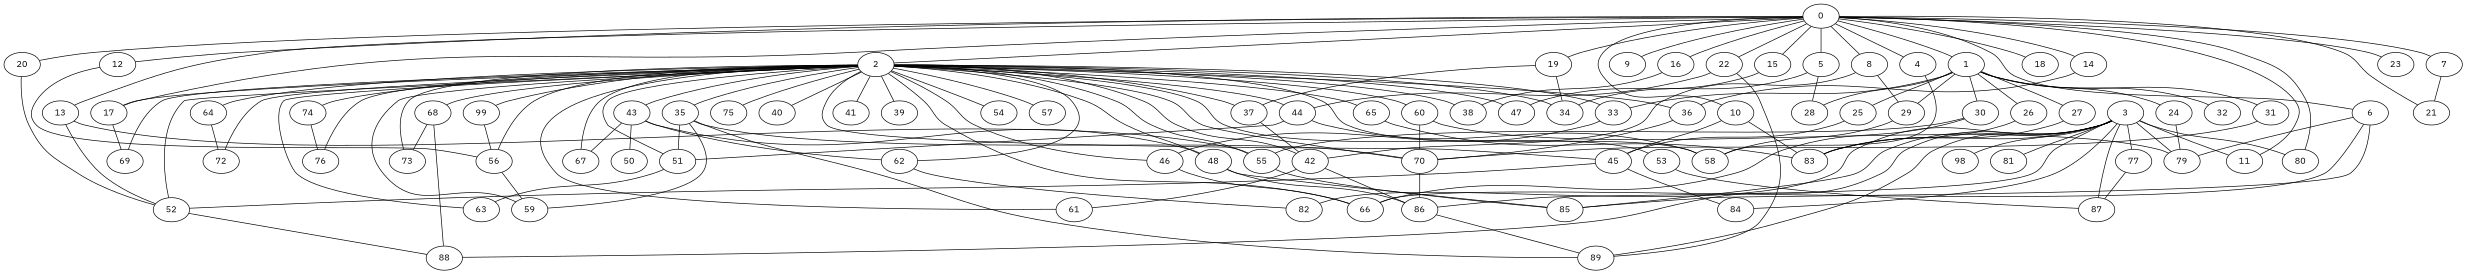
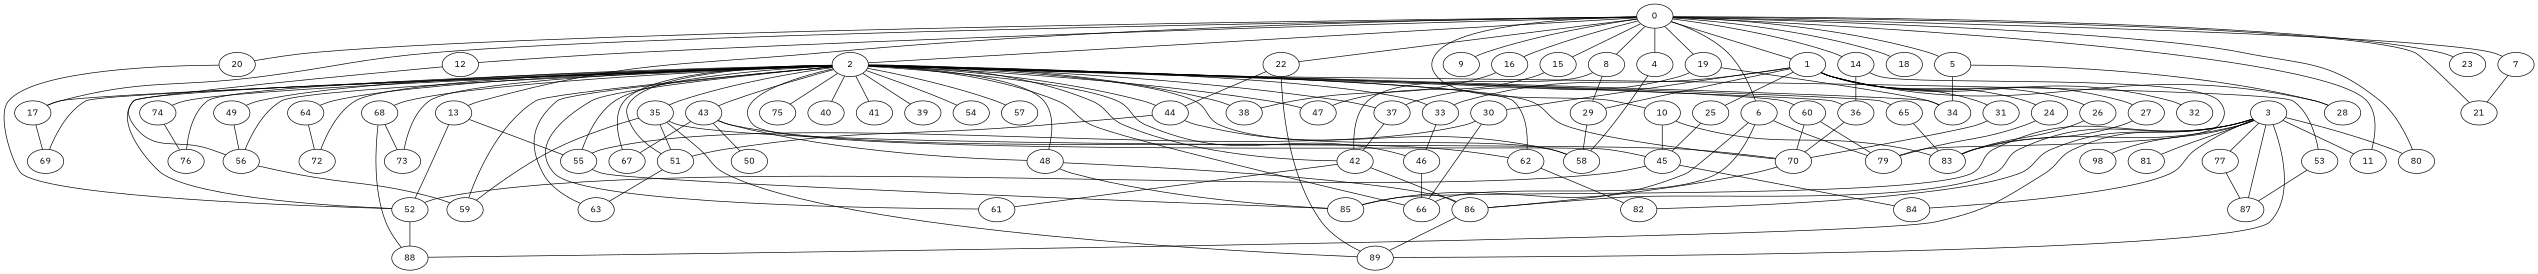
node "99": label "99" -> "49"
edge "3" -- "79": now "14" -- "79"
